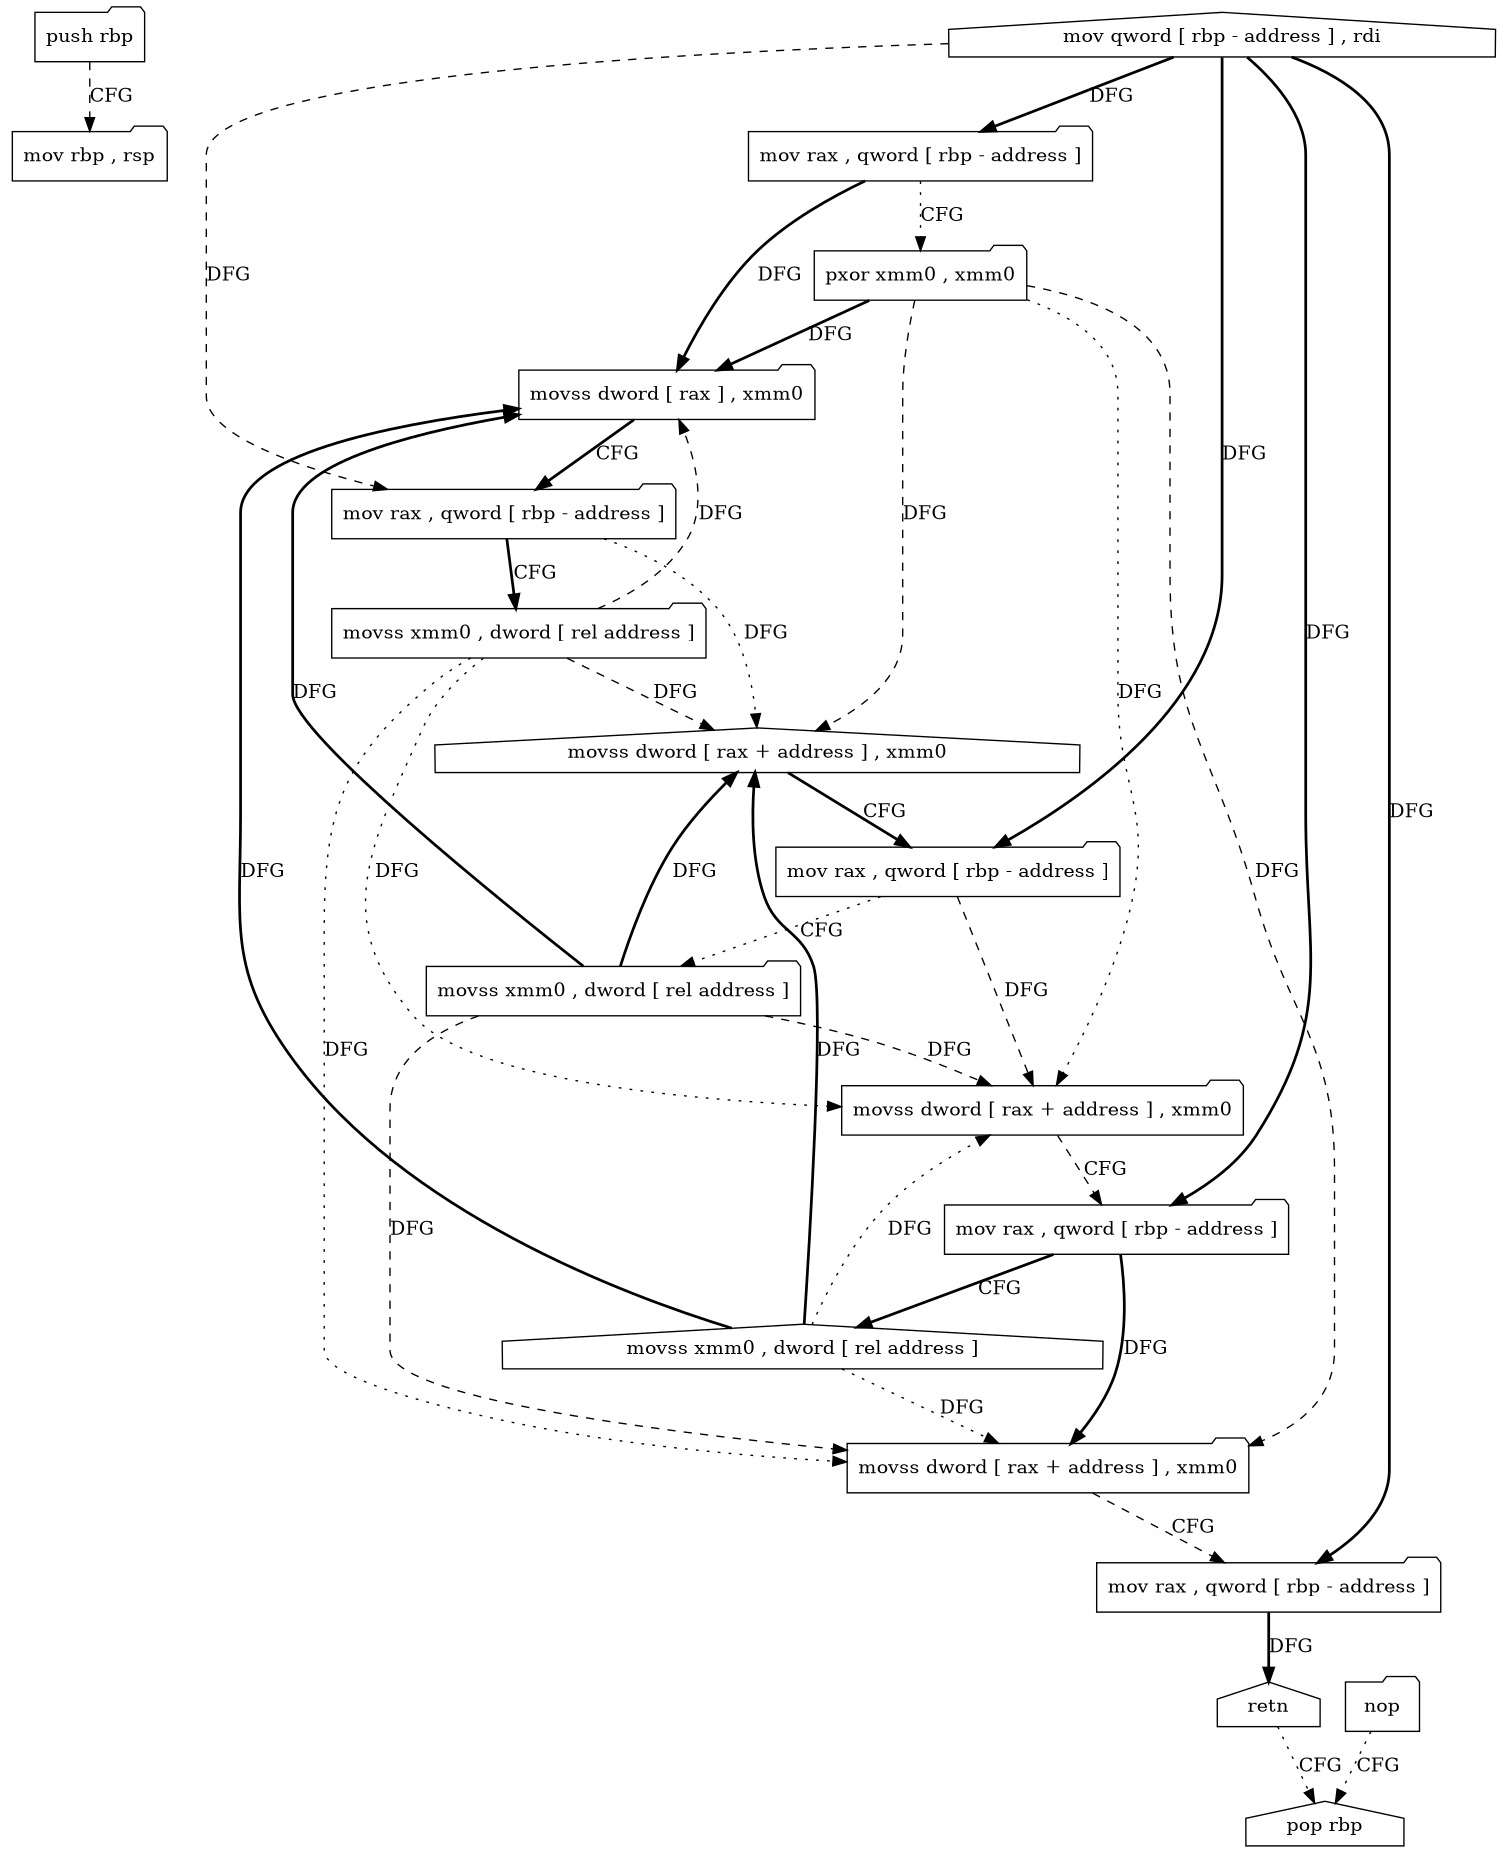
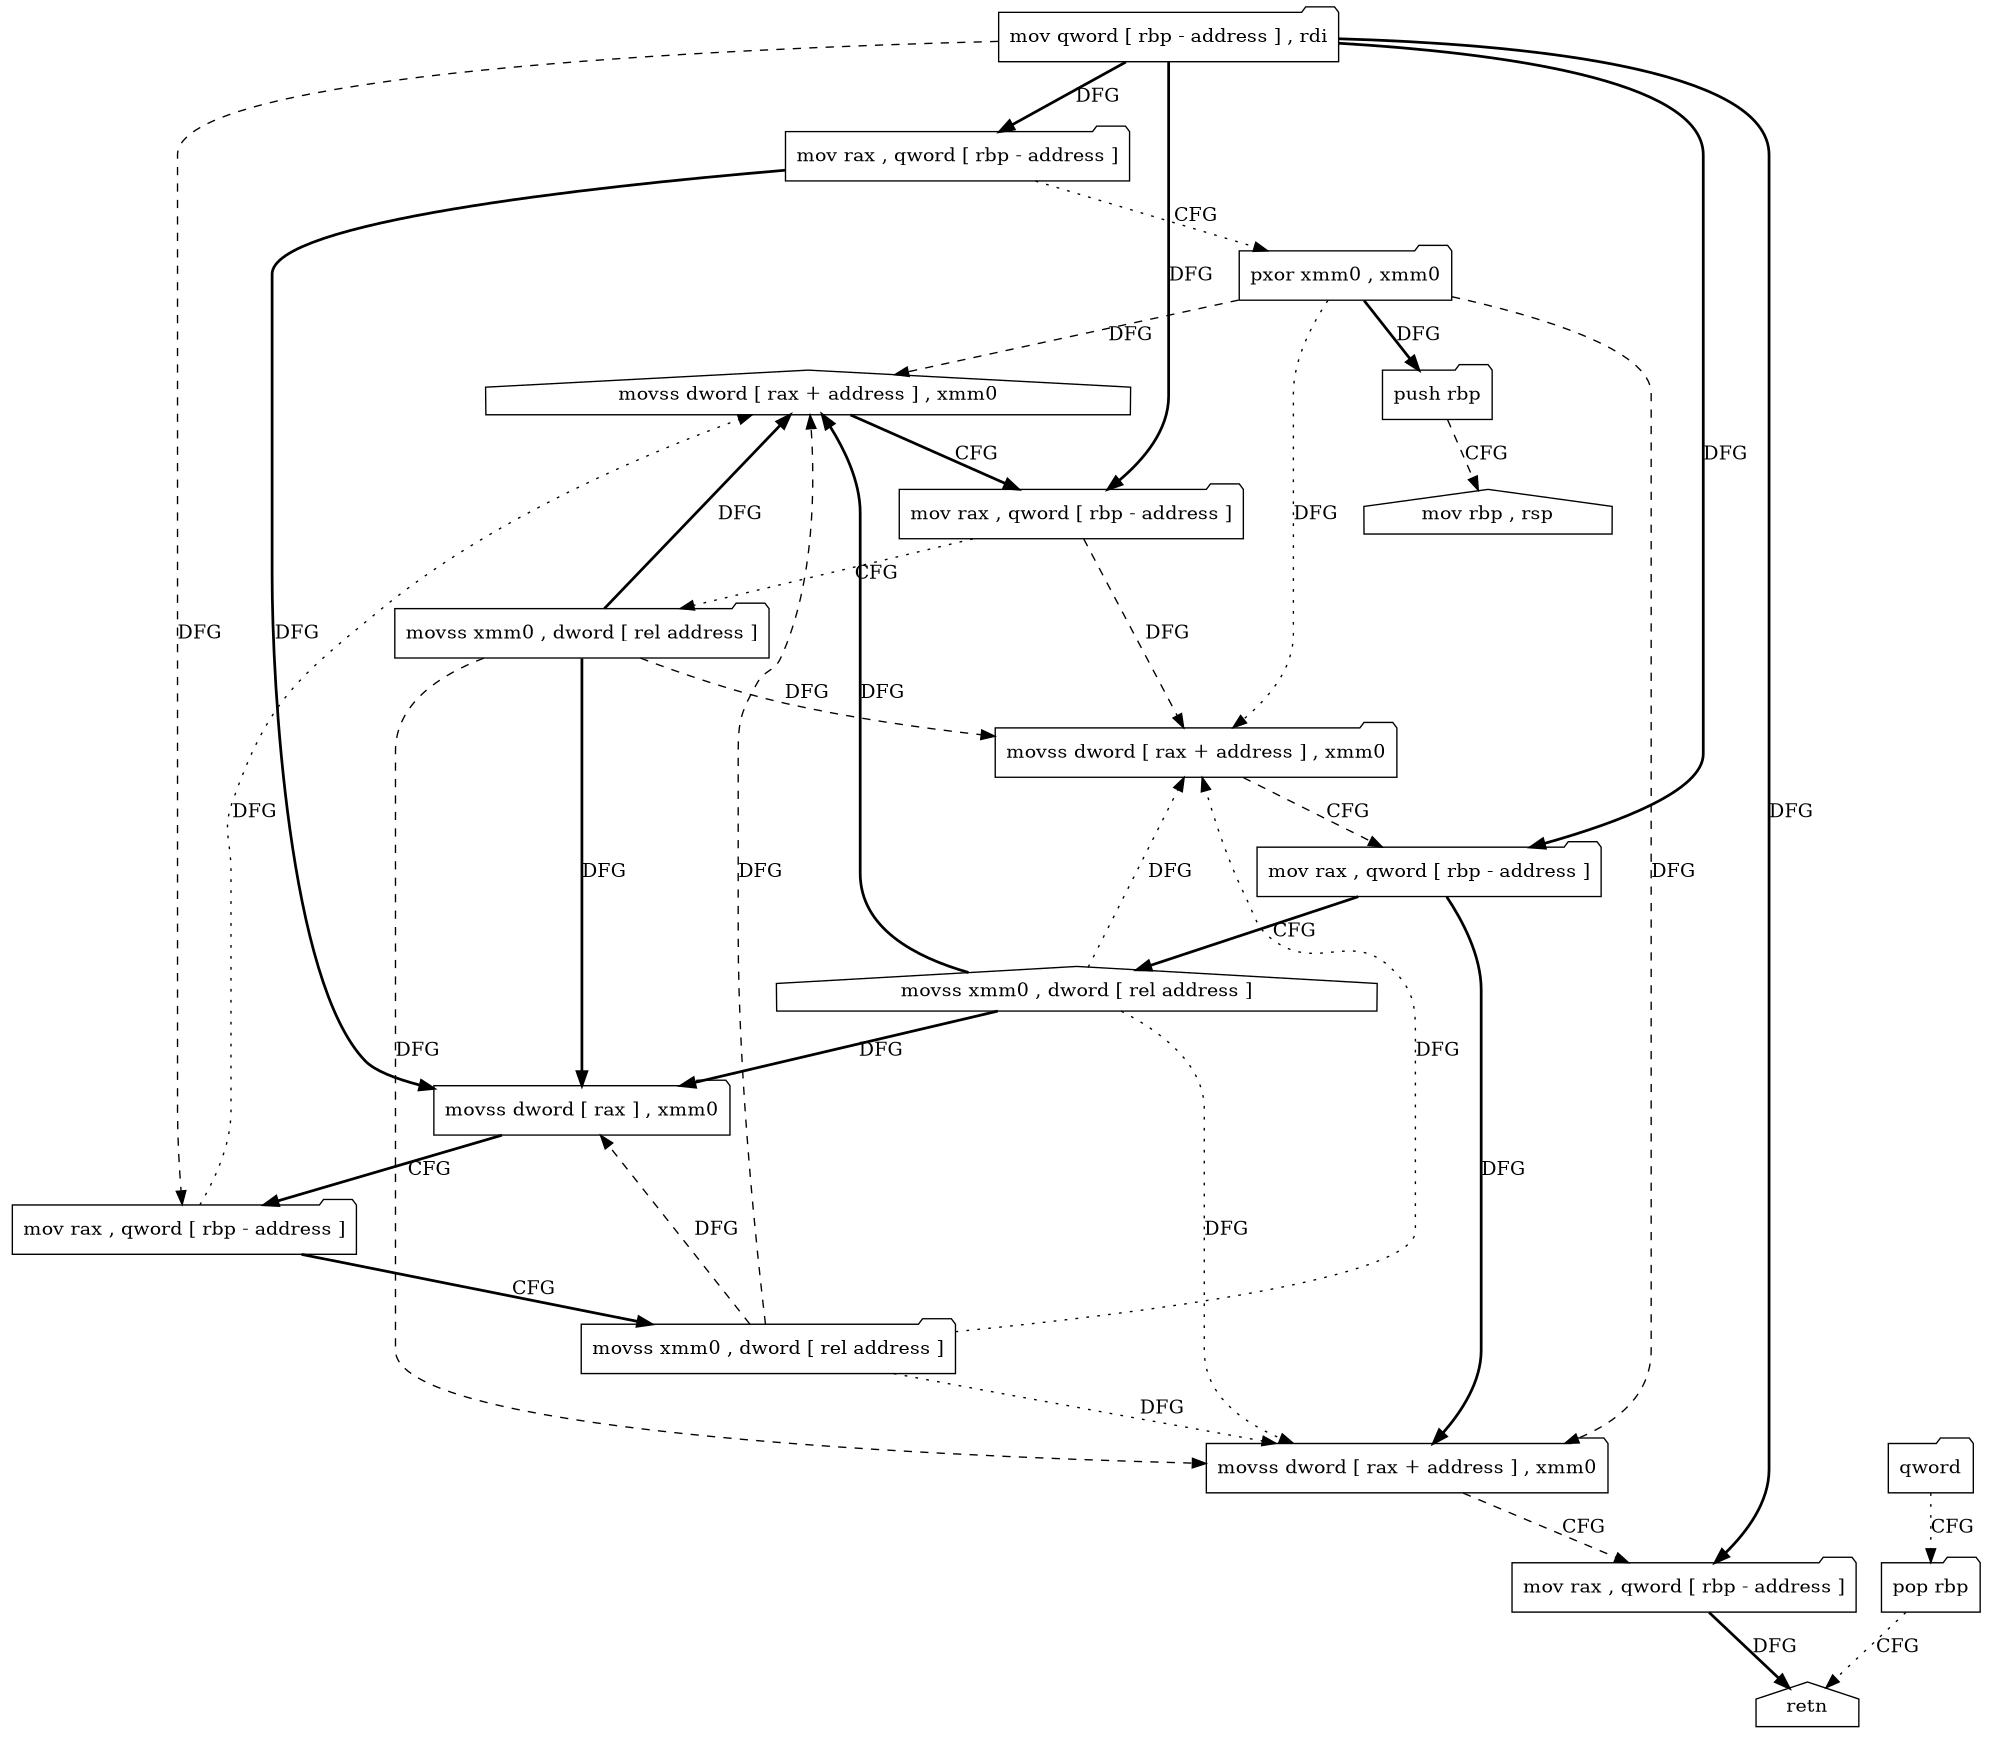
node "mov qword [ rbp - address ] , rdi": shape house -> folder
node "mov rbp , rsp": shape folder -> house
edge "pxor xmm0 , xmm0" -> "movss dword [ rax ] , xmm0": now "pxor xmm0 , xmm0" -> "push rbp"
node "nop": label "nop" -> "qword"
edge "retn" -> "pop rbp": reversed
node "pop rbp": shape house -> folder
